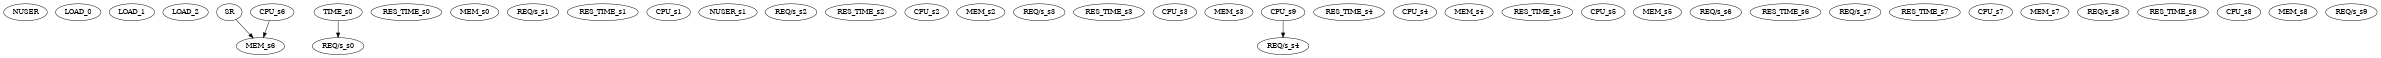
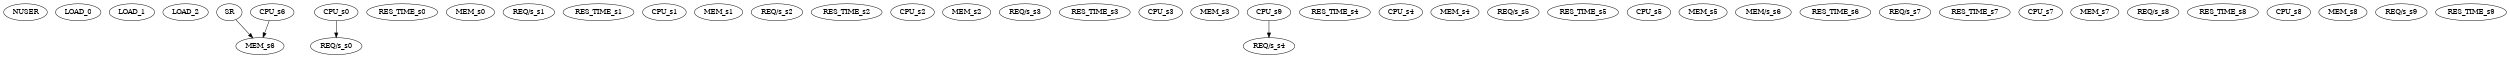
node "TIME_s0": label "TIME_s0" -> "CPU_s0"
node "NUSER_s1": label "NUSER_s1" -> "MEM_s1"
node "REQ/s_s5": added
node "REQ/s_s6": label "REQ/s_s6" -> "MEM/s_s6"
node "RES_TIME_s9": added
